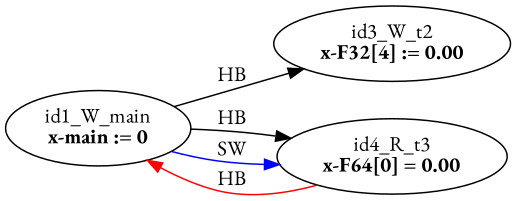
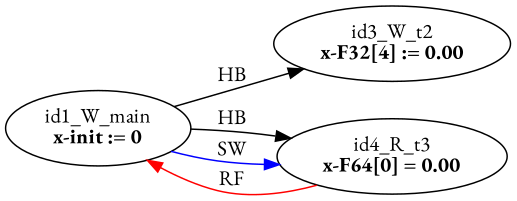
node "id1_W_main": text "x-main := 0" -> "x-init := 0"
edge "id4_R_t3" -> "id1_W_main": label "HB" -> "RF"
